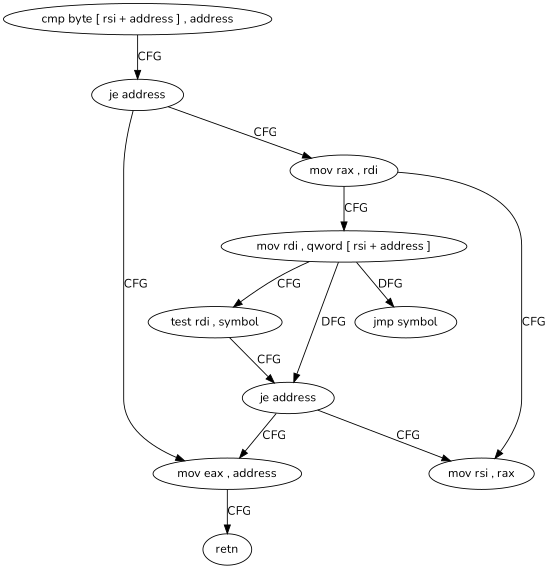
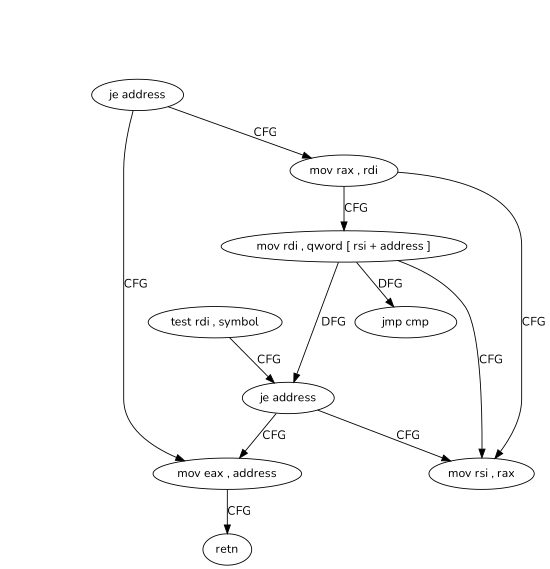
node "cmp byte [ rsi + address ] , address": removed
edge "mov rdi , qword [ rsi + address ]" -> "test rdi , symbol": now "mov rdi , qword [ rsi + address ]" -> "mov rsi , rax"
node "jmp symbol": label "jmp symbol" -> "jmp cmp"
